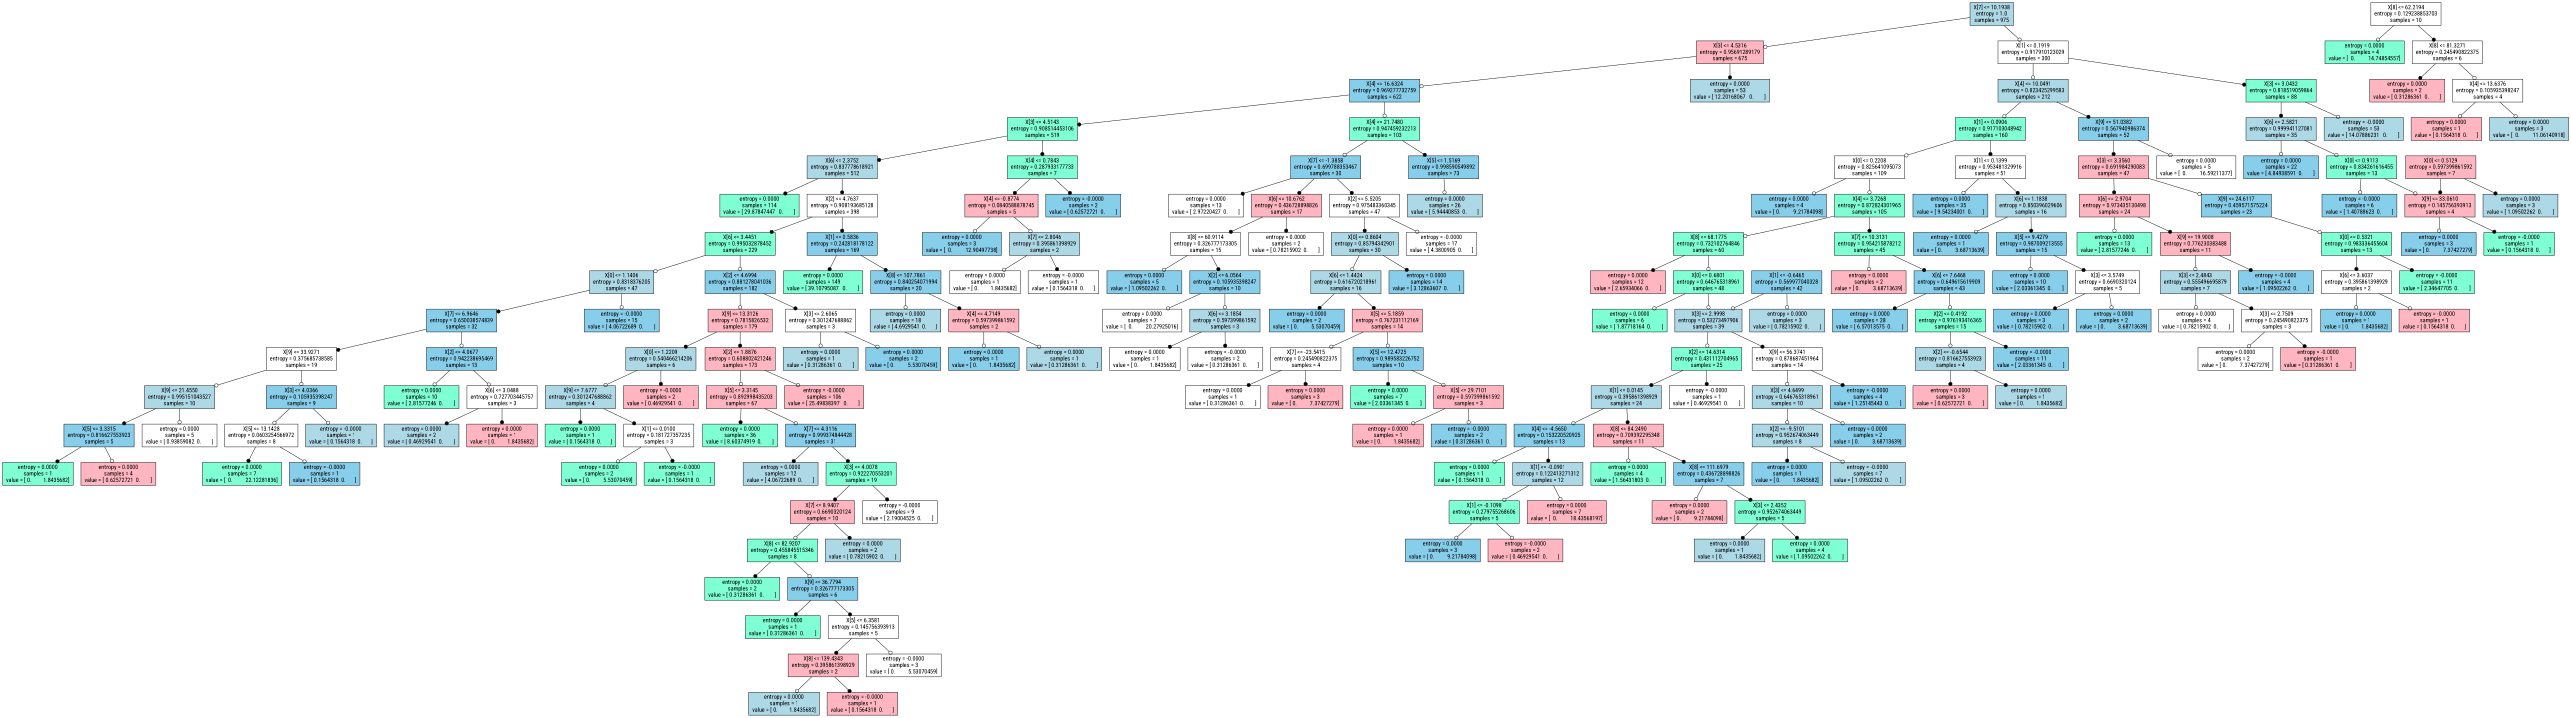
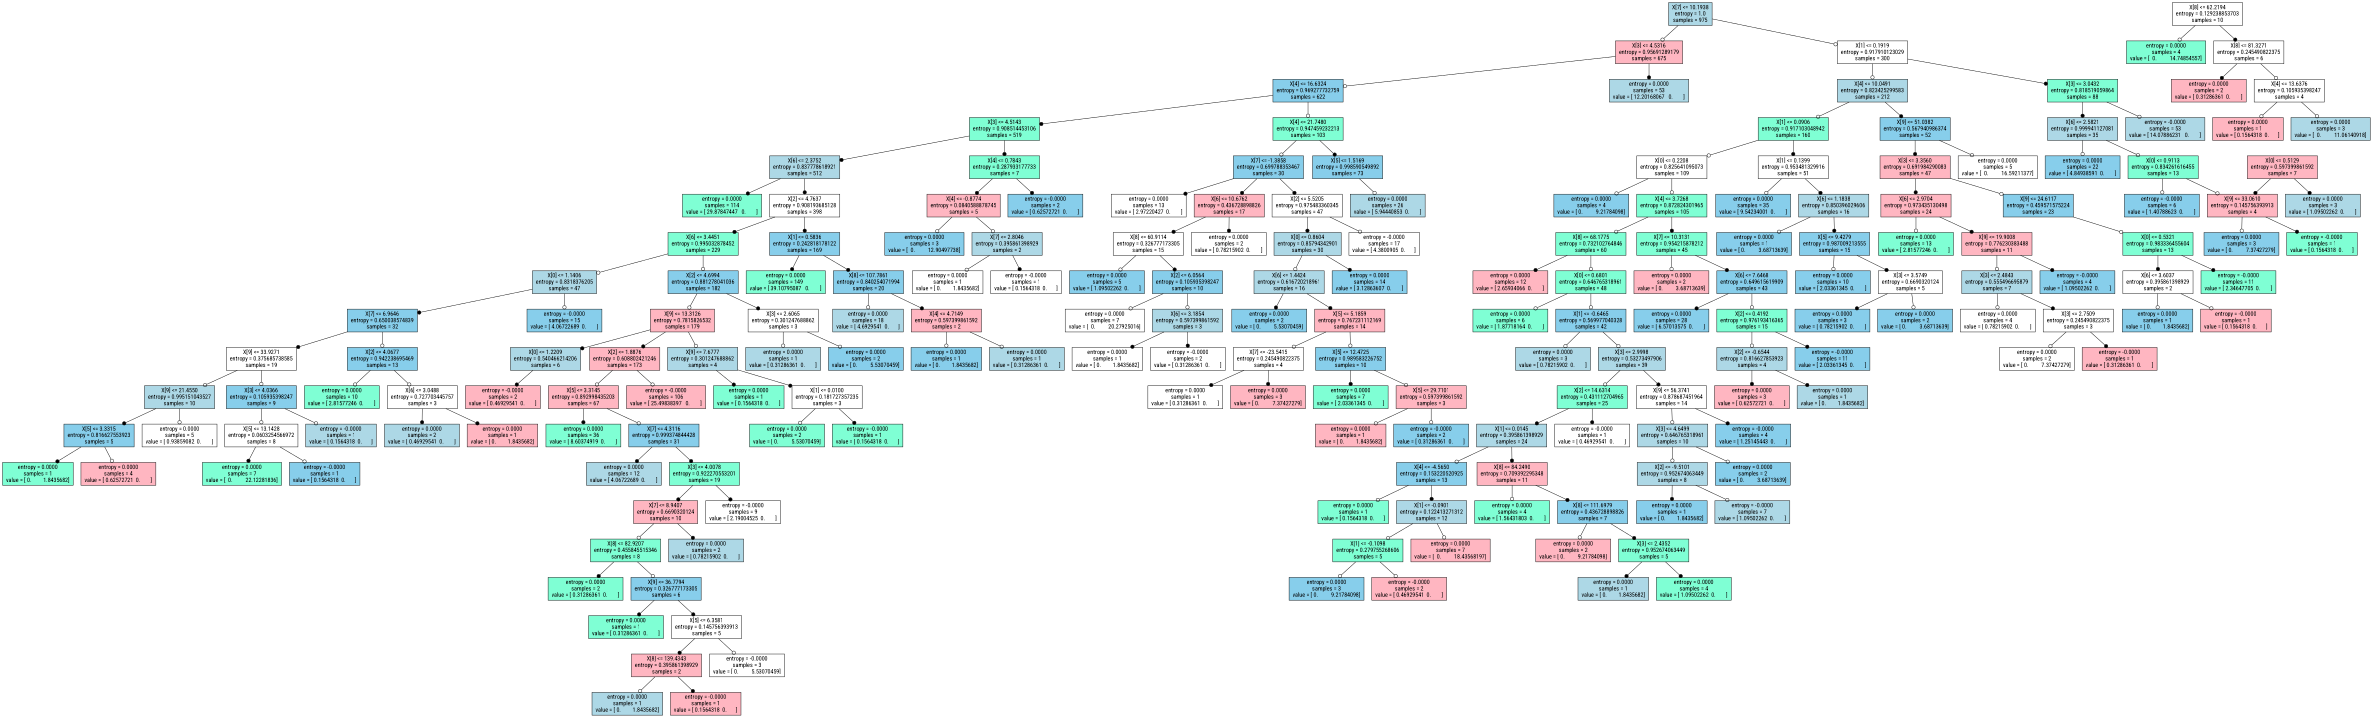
edge "X[0] <= 0.6801 entropy = 0.646765318961 samples = 48" -> "X[3] <= 2.9998 entropy = 0.53273497906 samples = 39": now "X[0] <= 0.6801 entropy = 0.646765318961 samples = 48" -> "X[1] <= -0.6465 entropy = 0.569977040328 samples = 42"
node "X[2] <= -0.6544 entropy = 0.816627553923 samples = 4": label "X[2] <= -0.6544 entropy = 0.816627553923 samples = 4" -> "X[2] <= -0.6544 entropy = 0.816627853923 samples = 4"
edge "X[0] <= 1.2209 entropy = 0.540466214206 samples = 6" -> "X[9] <= 7.6777 entropy = 0.301247688862 samples = 4": now "X[9] <= 13.3126 entropy = 0.7815826532 samples = 179" -> "X[9] <= 7.6777 entropy = 0.301247688862 samples = 4"
